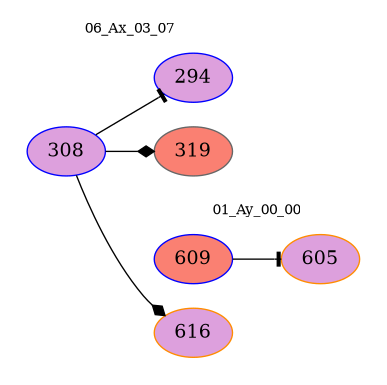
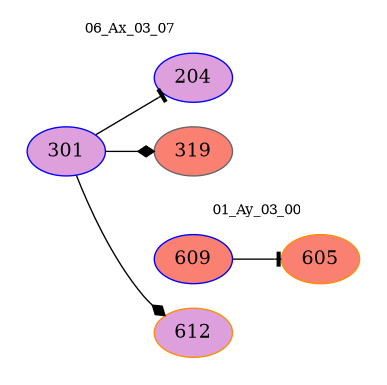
node "294": label "294" -> "204"
node "308": label "308" -> "301"
cluster "01_Ay_00_00": label "01_Ay_00_00" -> "01_Ay_03_00"
node "605": fillcolor plum -> salmon
node "616": label "616" -> "612"
